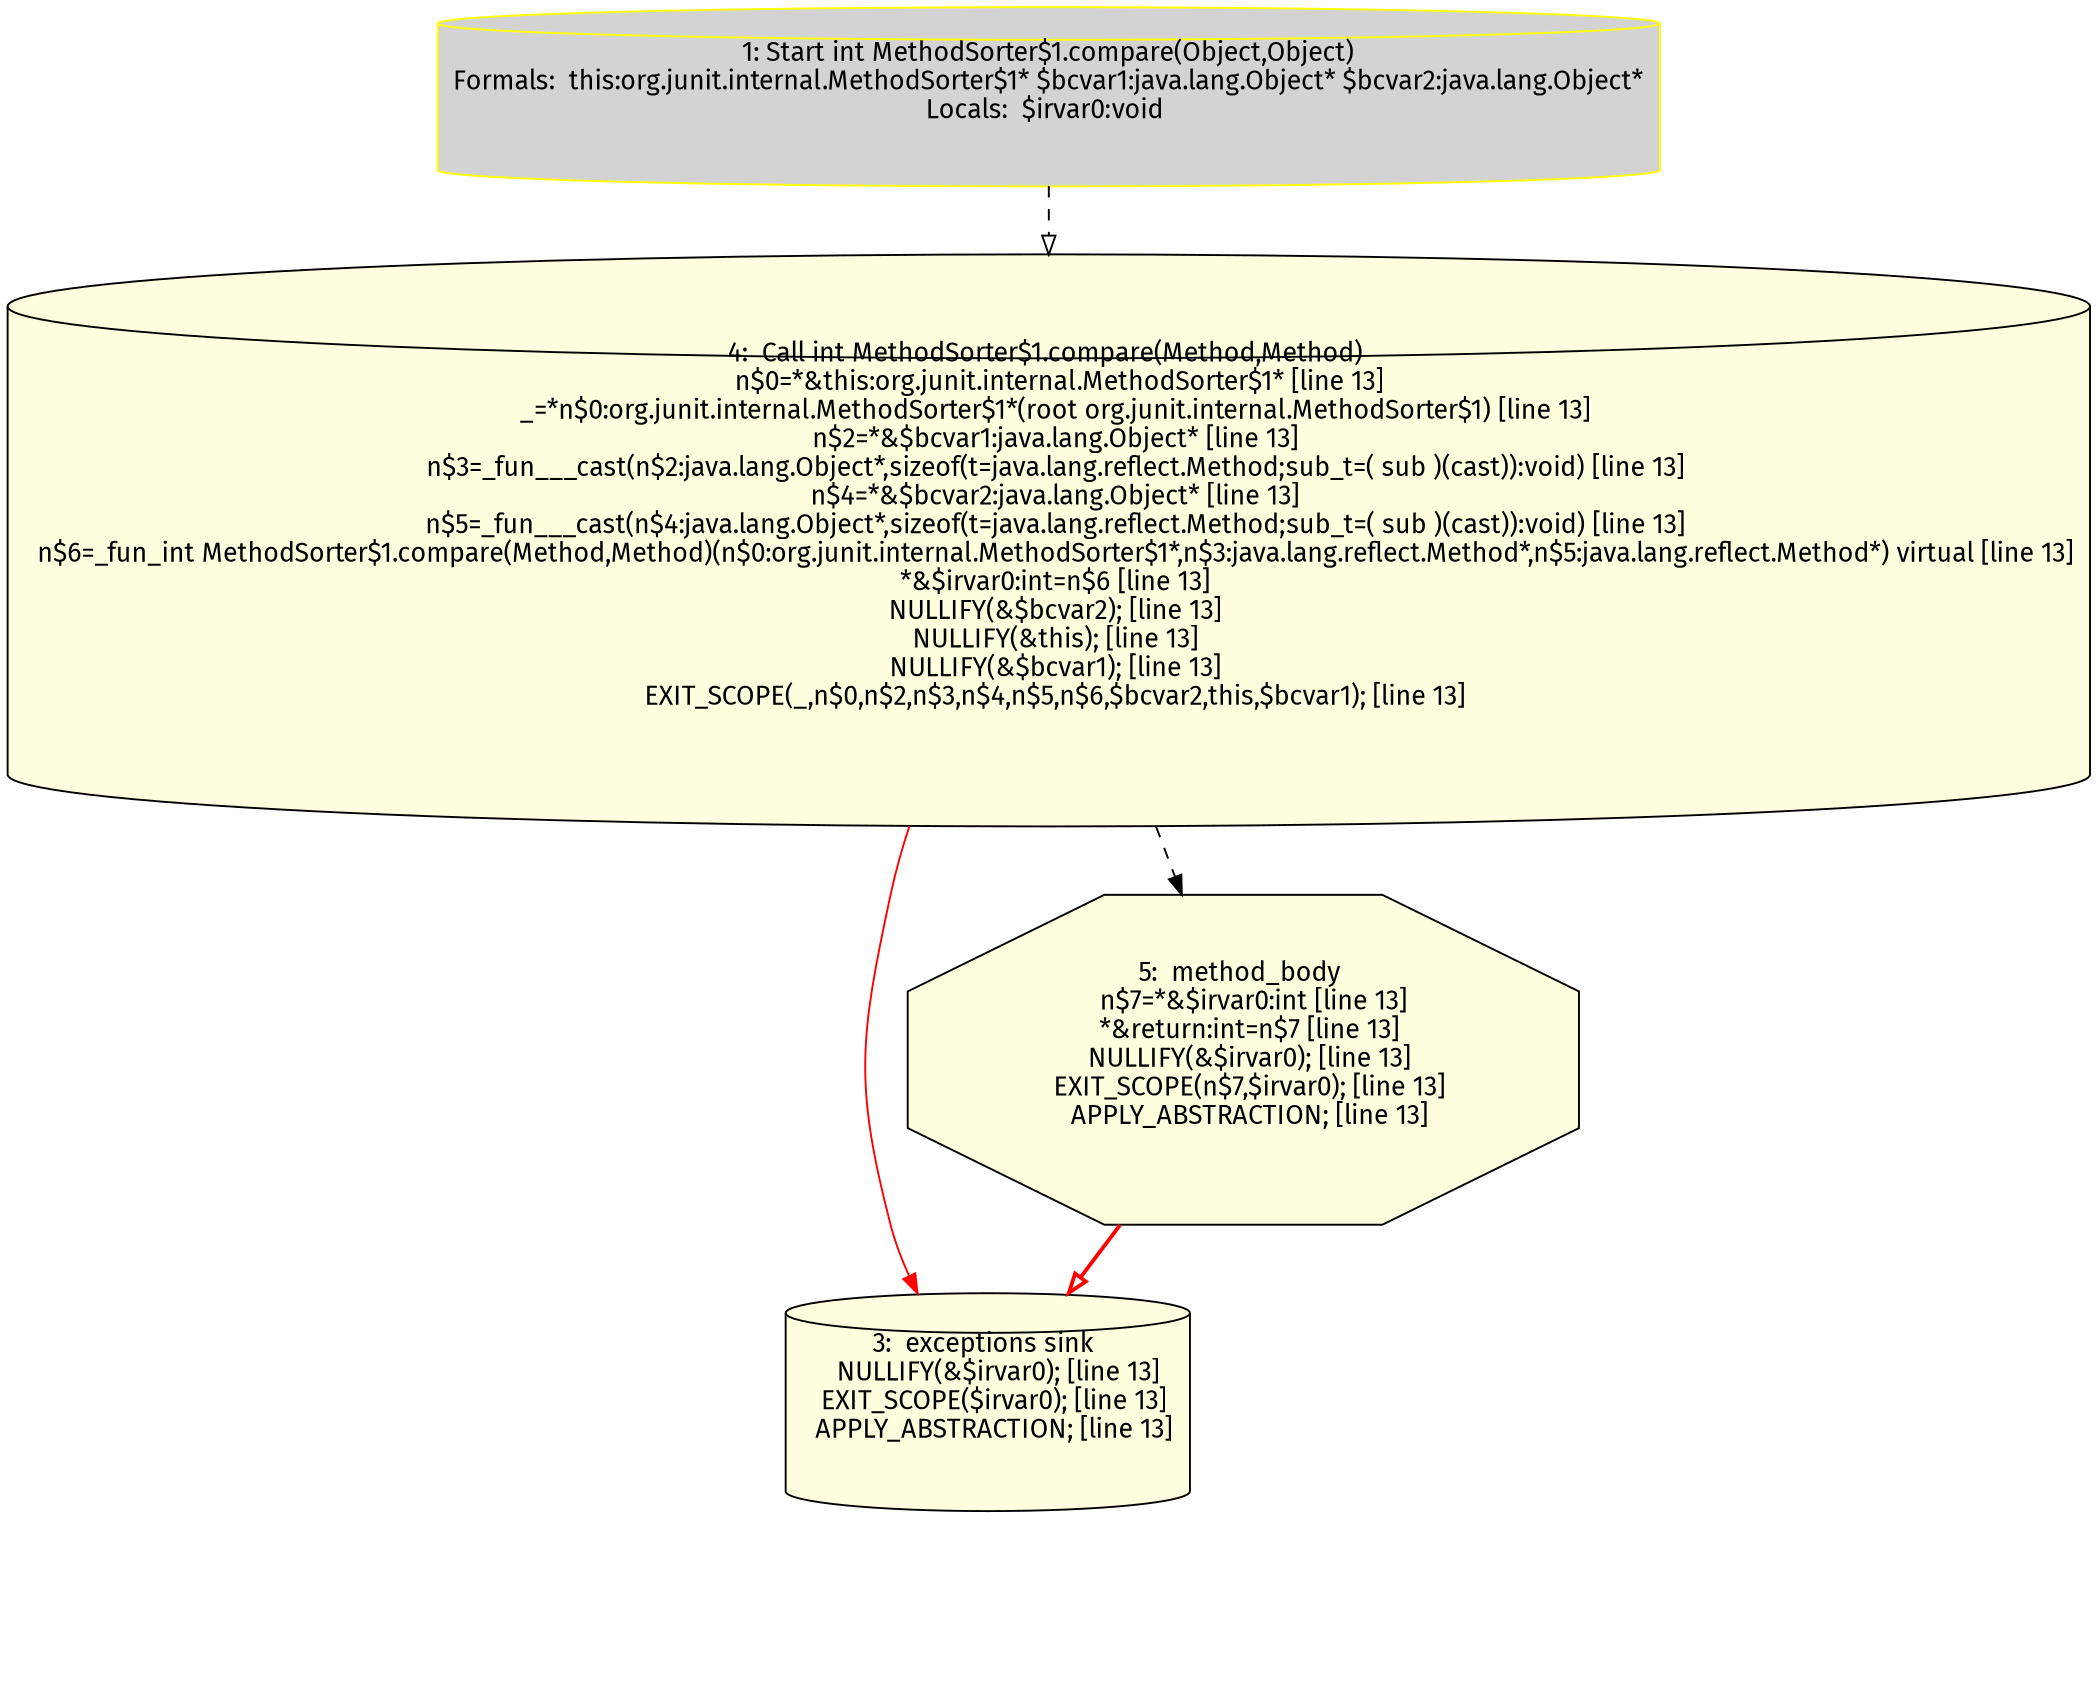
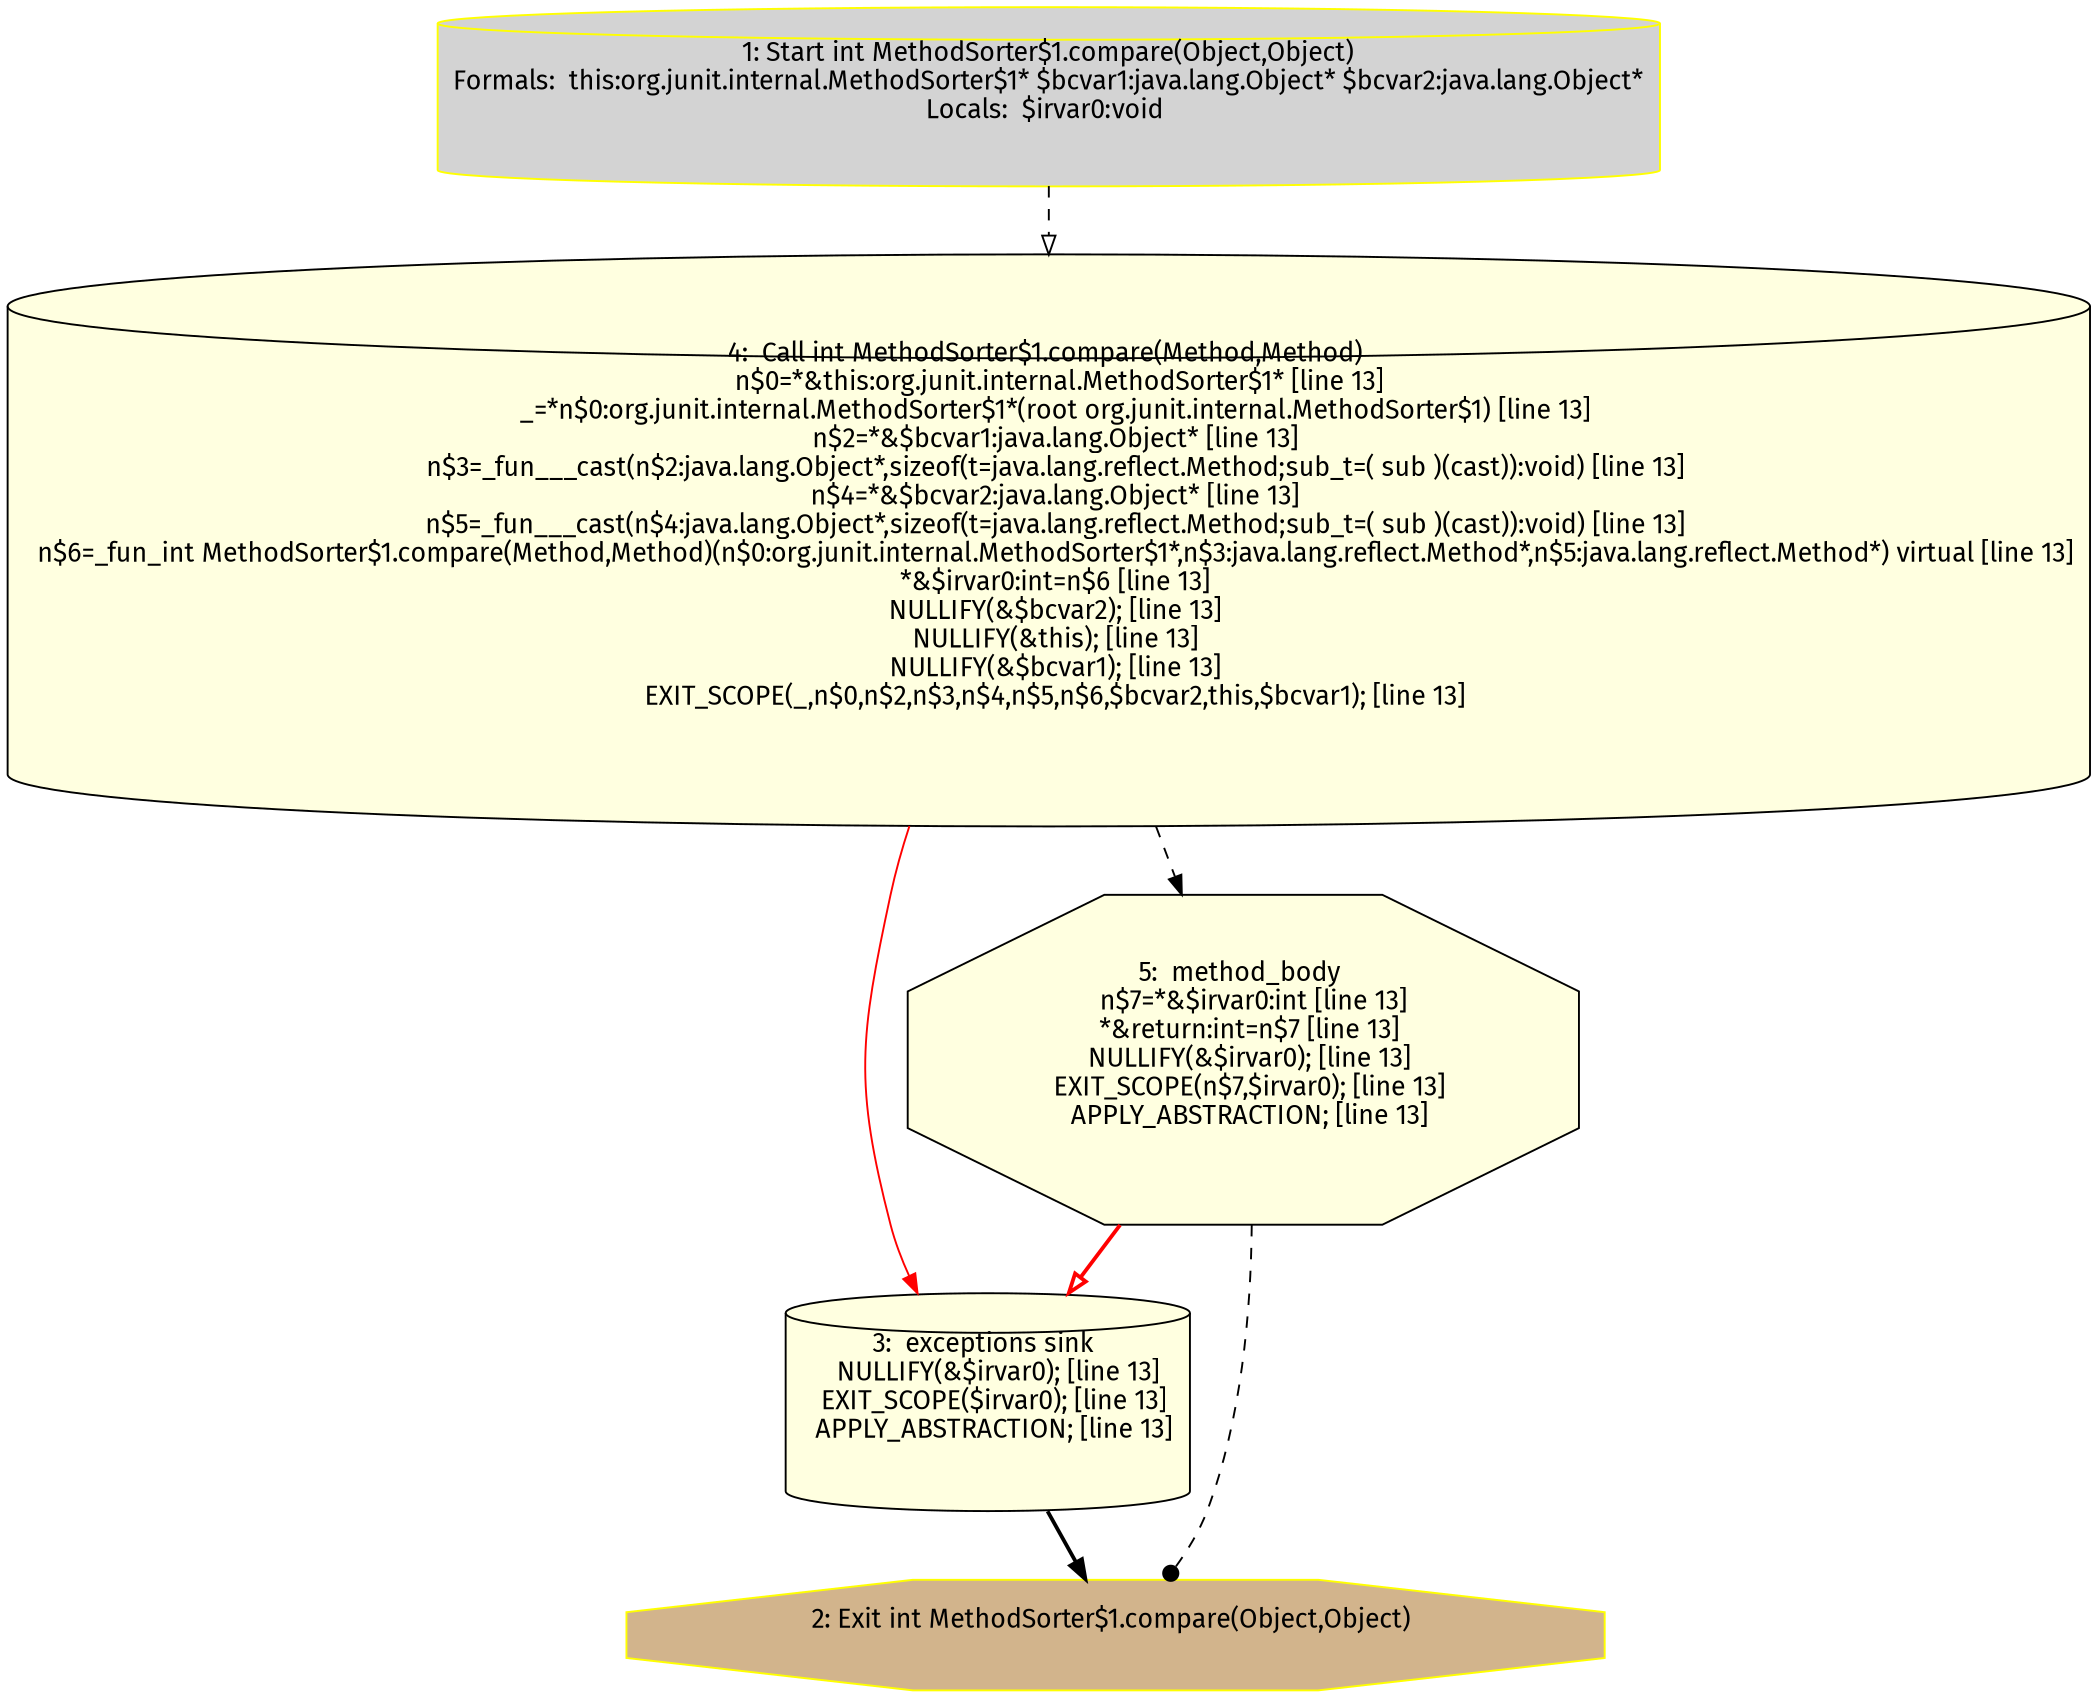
node "2: Exit int MethodSorter$1.compare(Object,Object)": added
